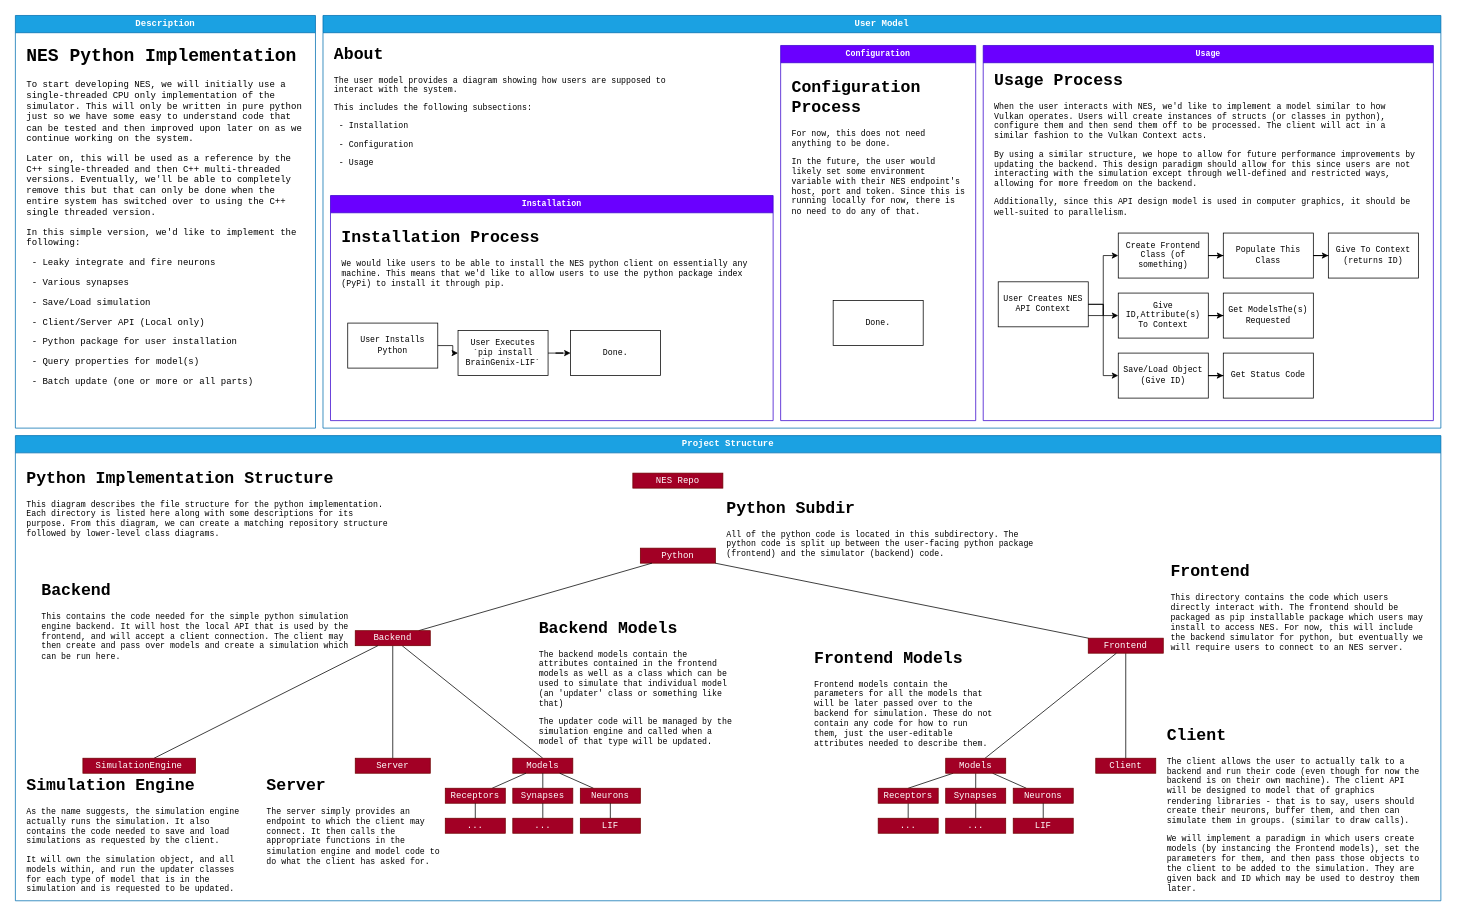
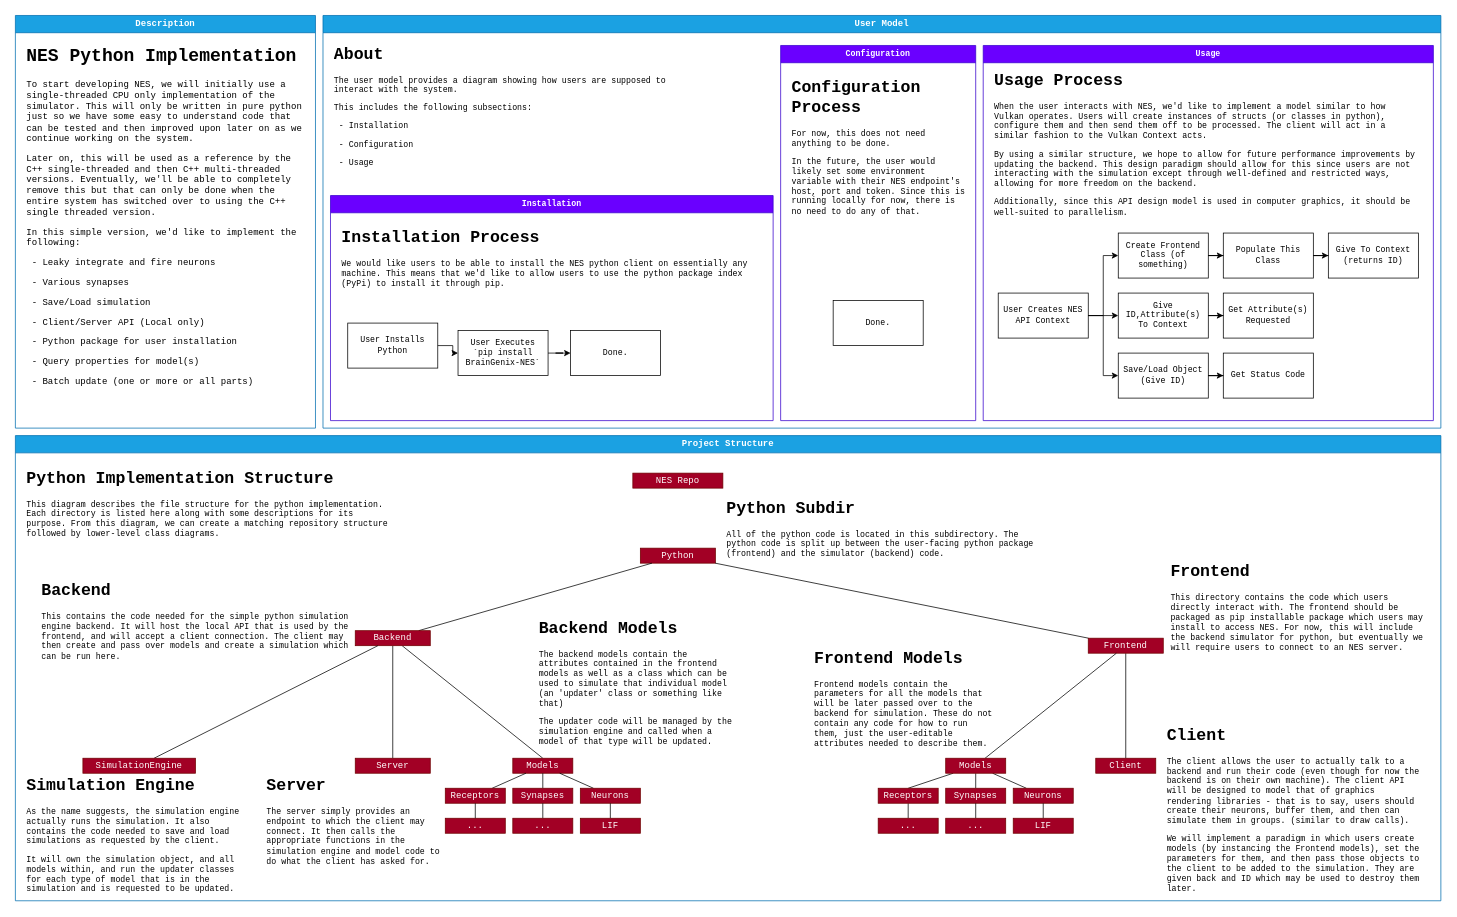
node "User Creates NES API Context": moved (1043, 304) -> (1043, 315)
node "Get ModelsThe(s) Requested": label "Get ModelsThe(s) Requested" -> "Get Attribute(s) Requested"
node "User Executes `pip install BrainGenix-LIF`": label "User Executes `pip install BrainGenix-LIF`" -> "User Executes `pip install BrainGenix-NES`"
